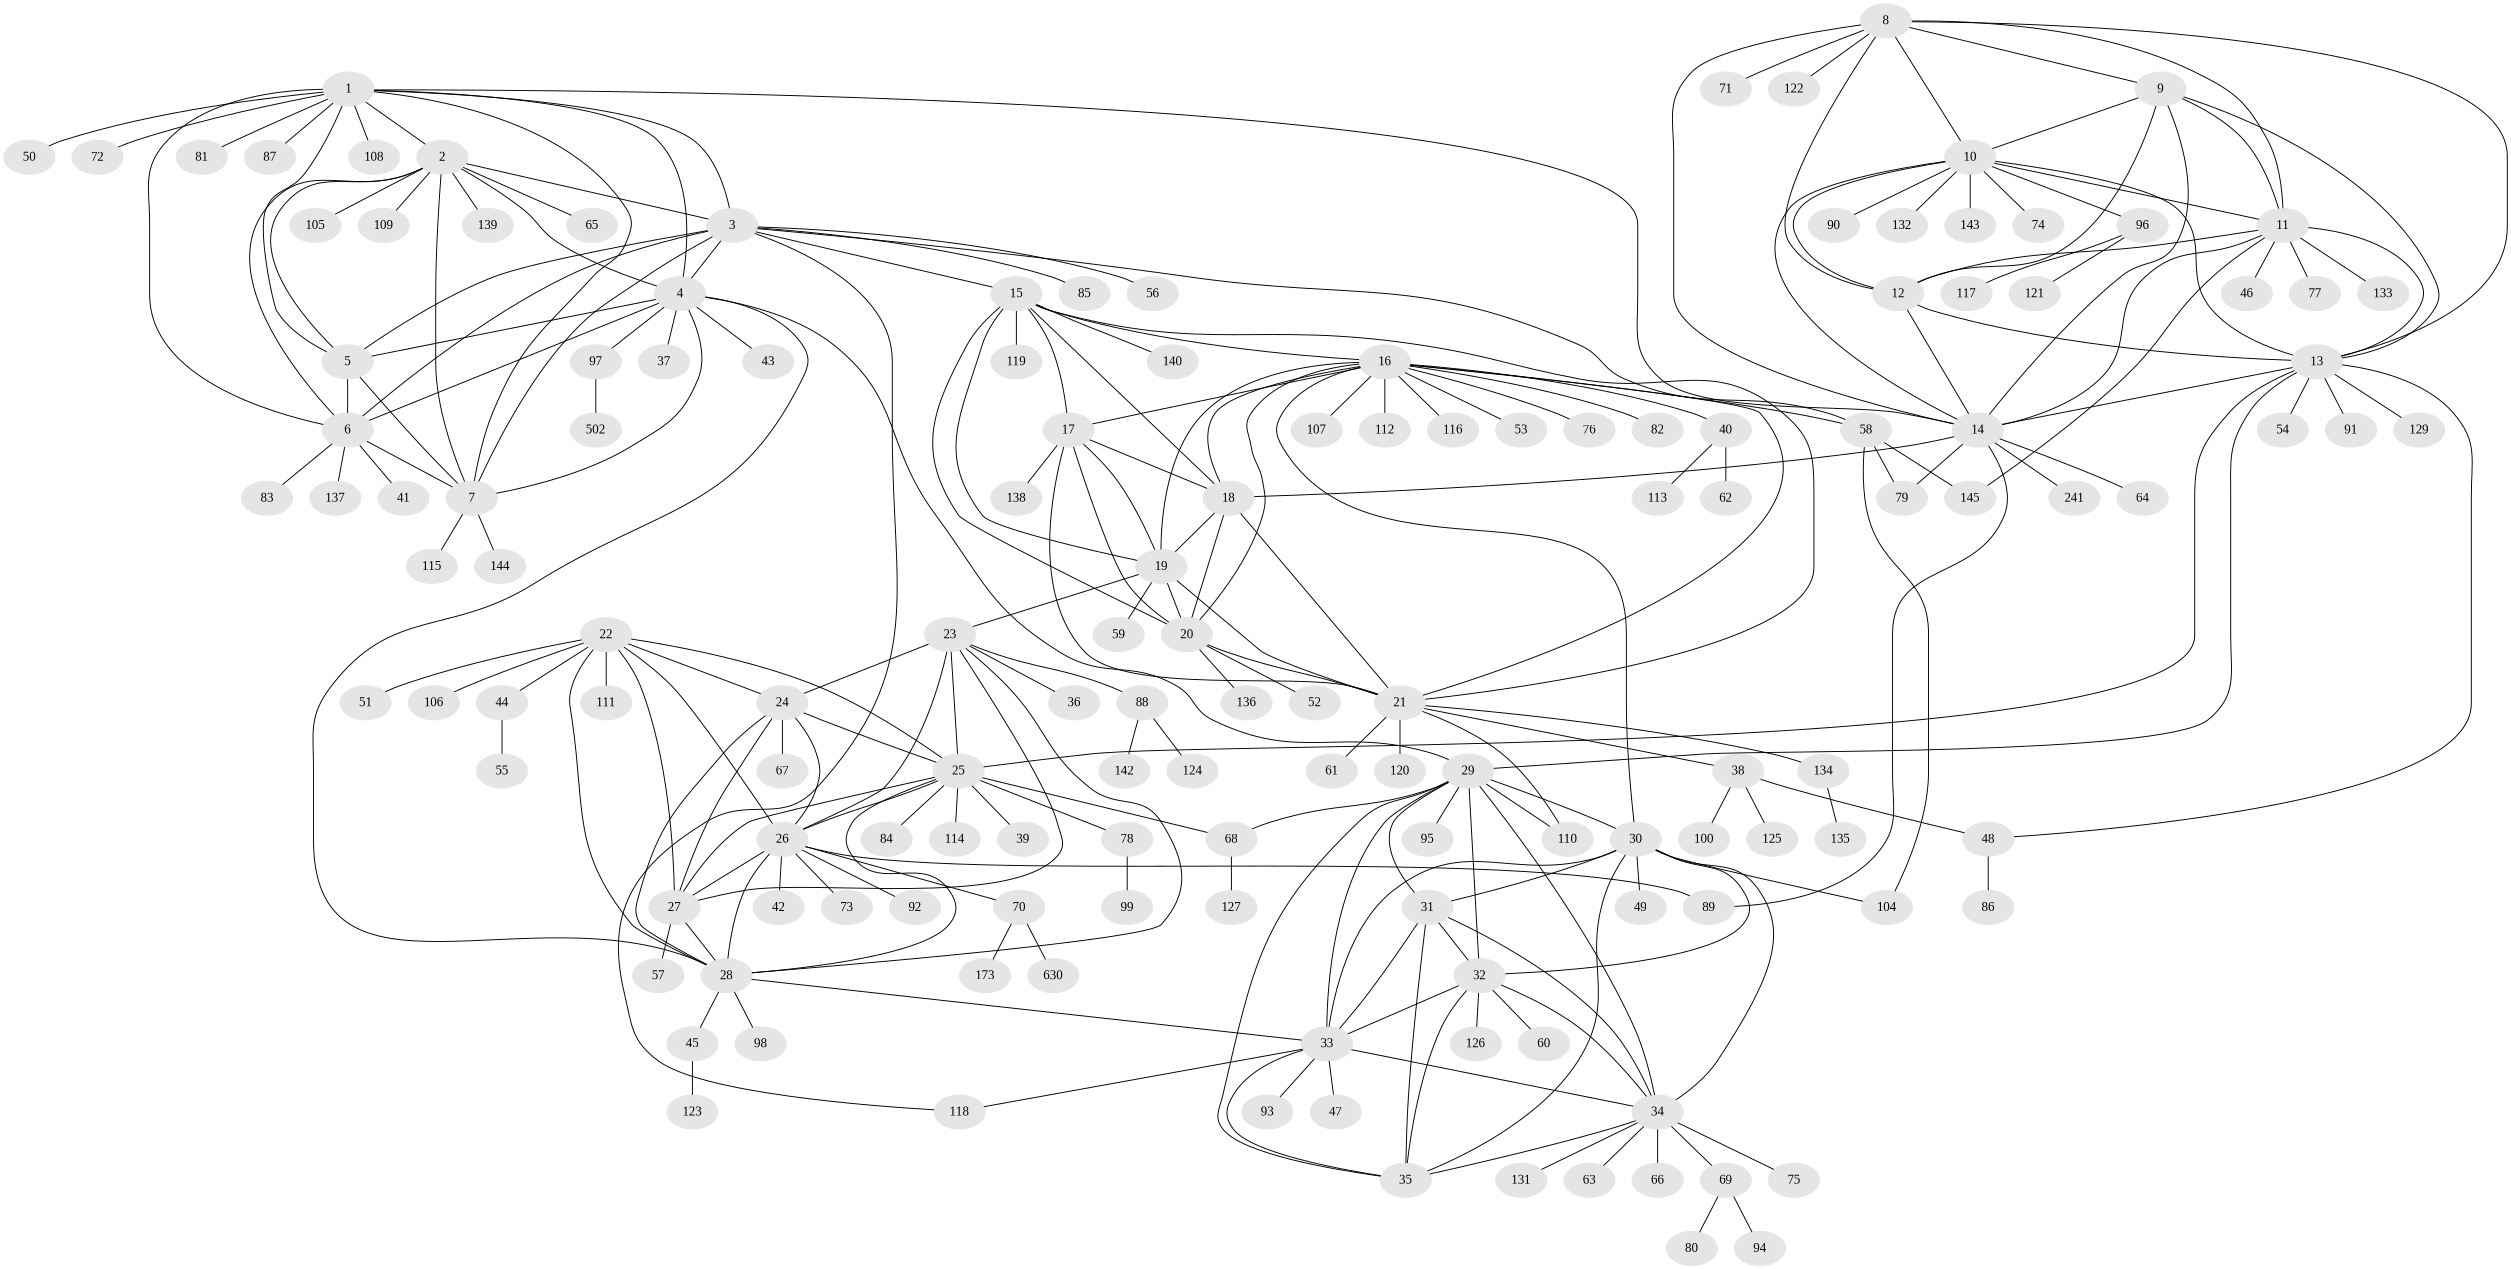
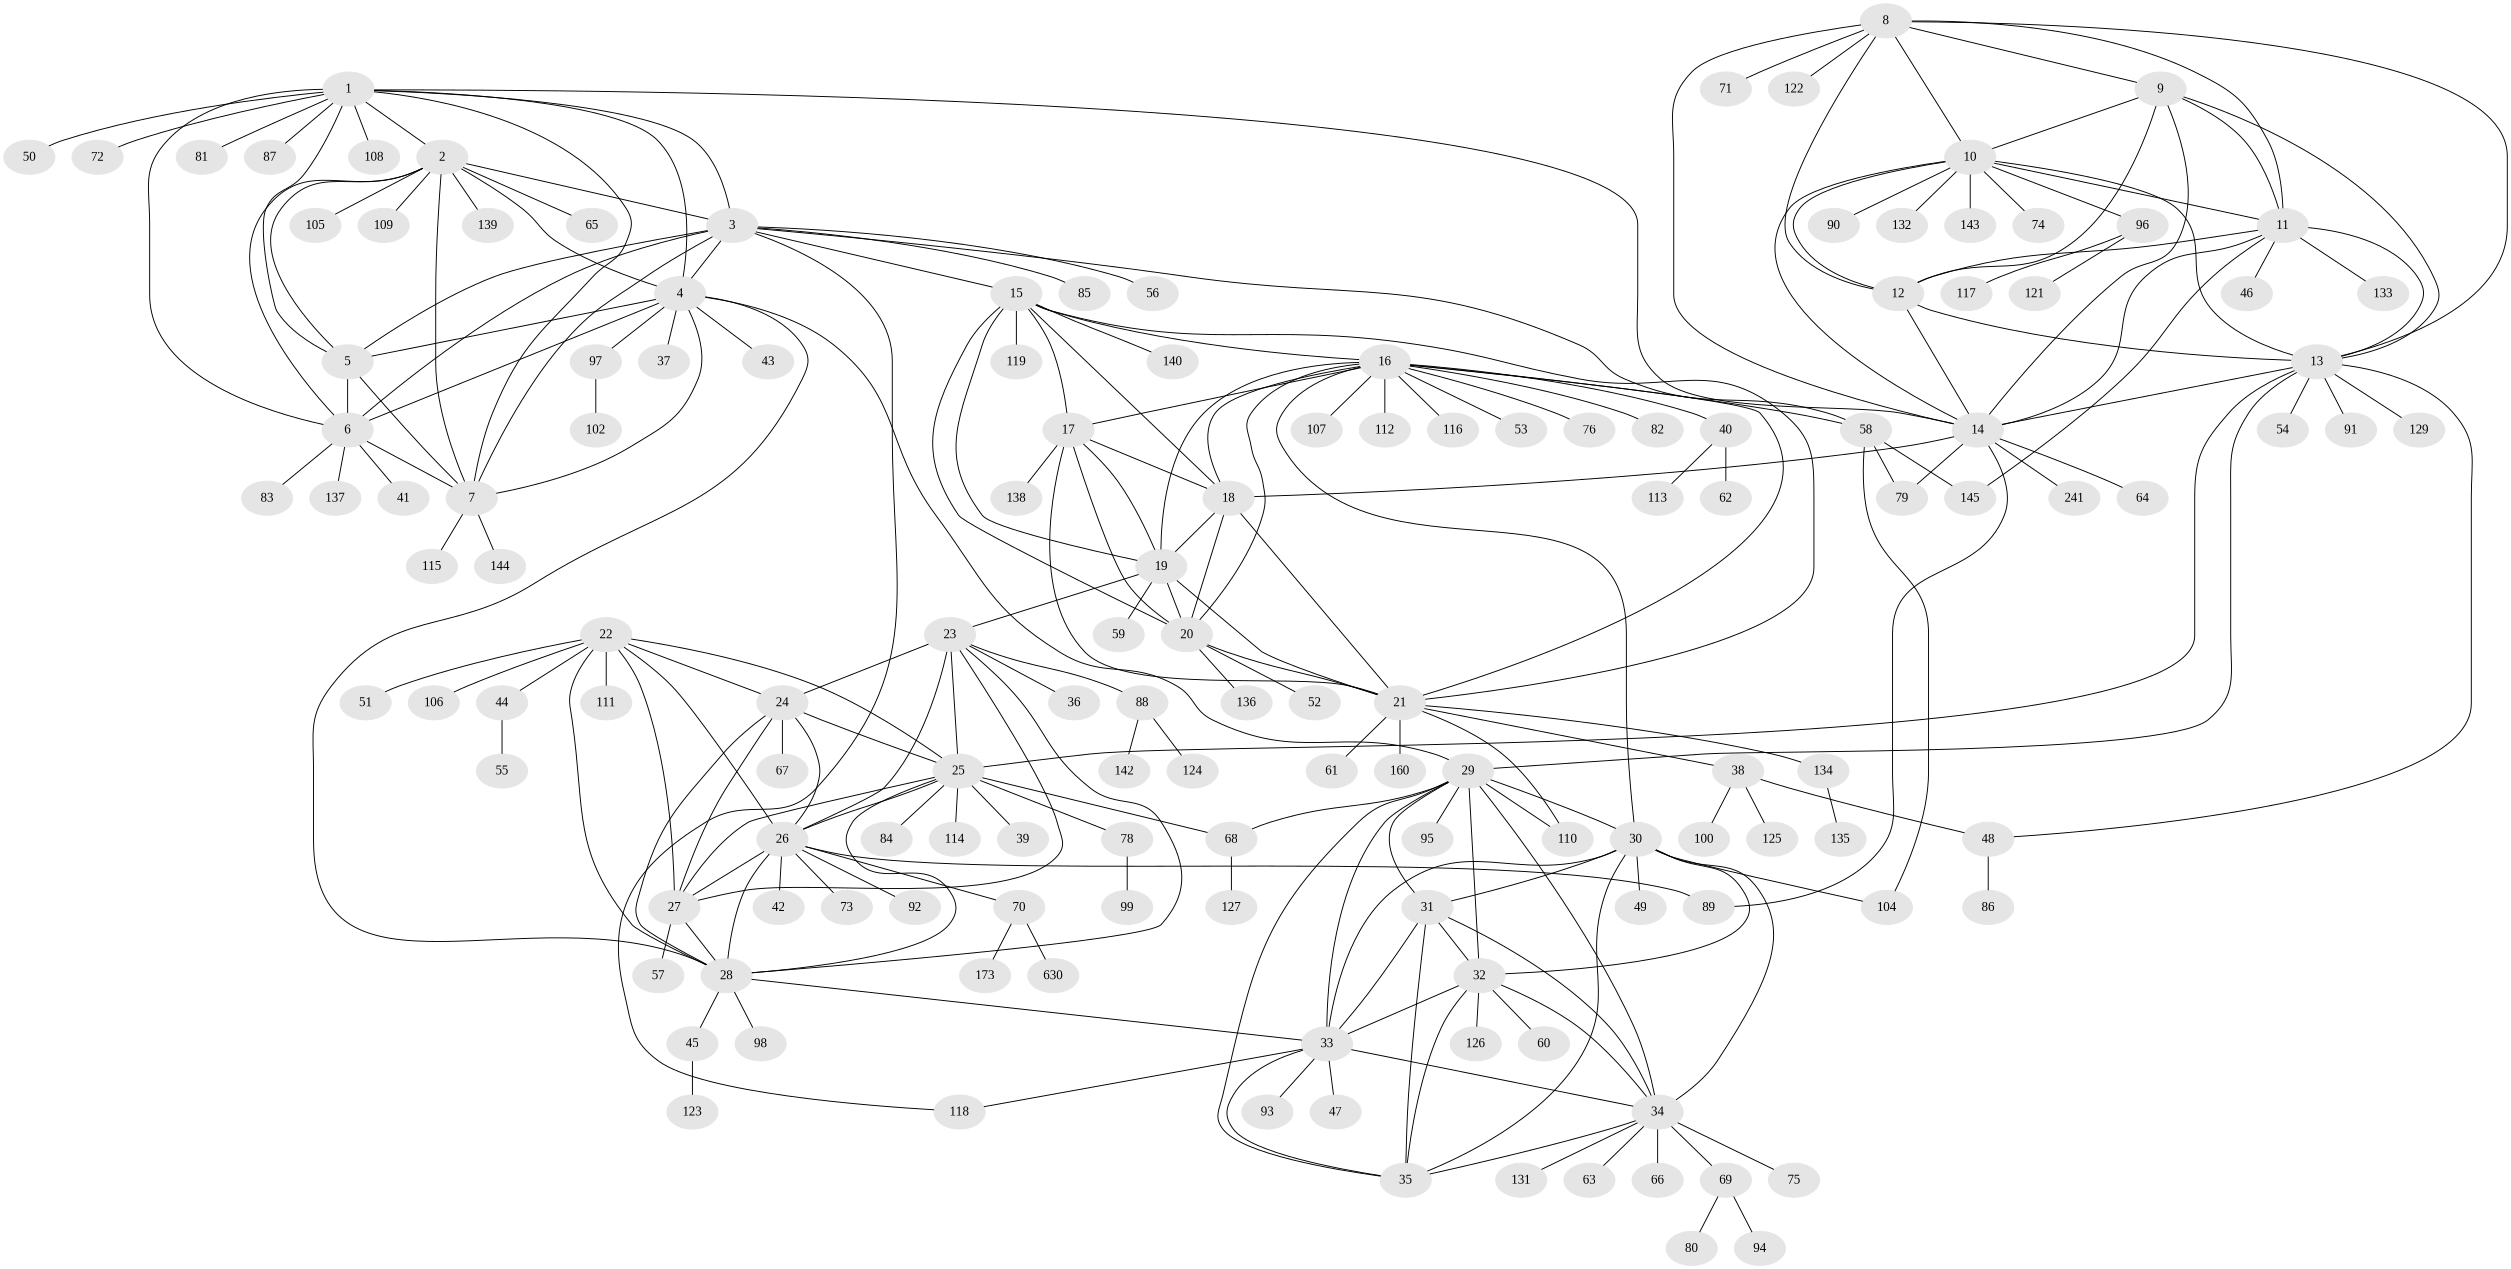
node "77": removed
node "502": label "502" -> "102"
node "120": label "120" -> "160"
